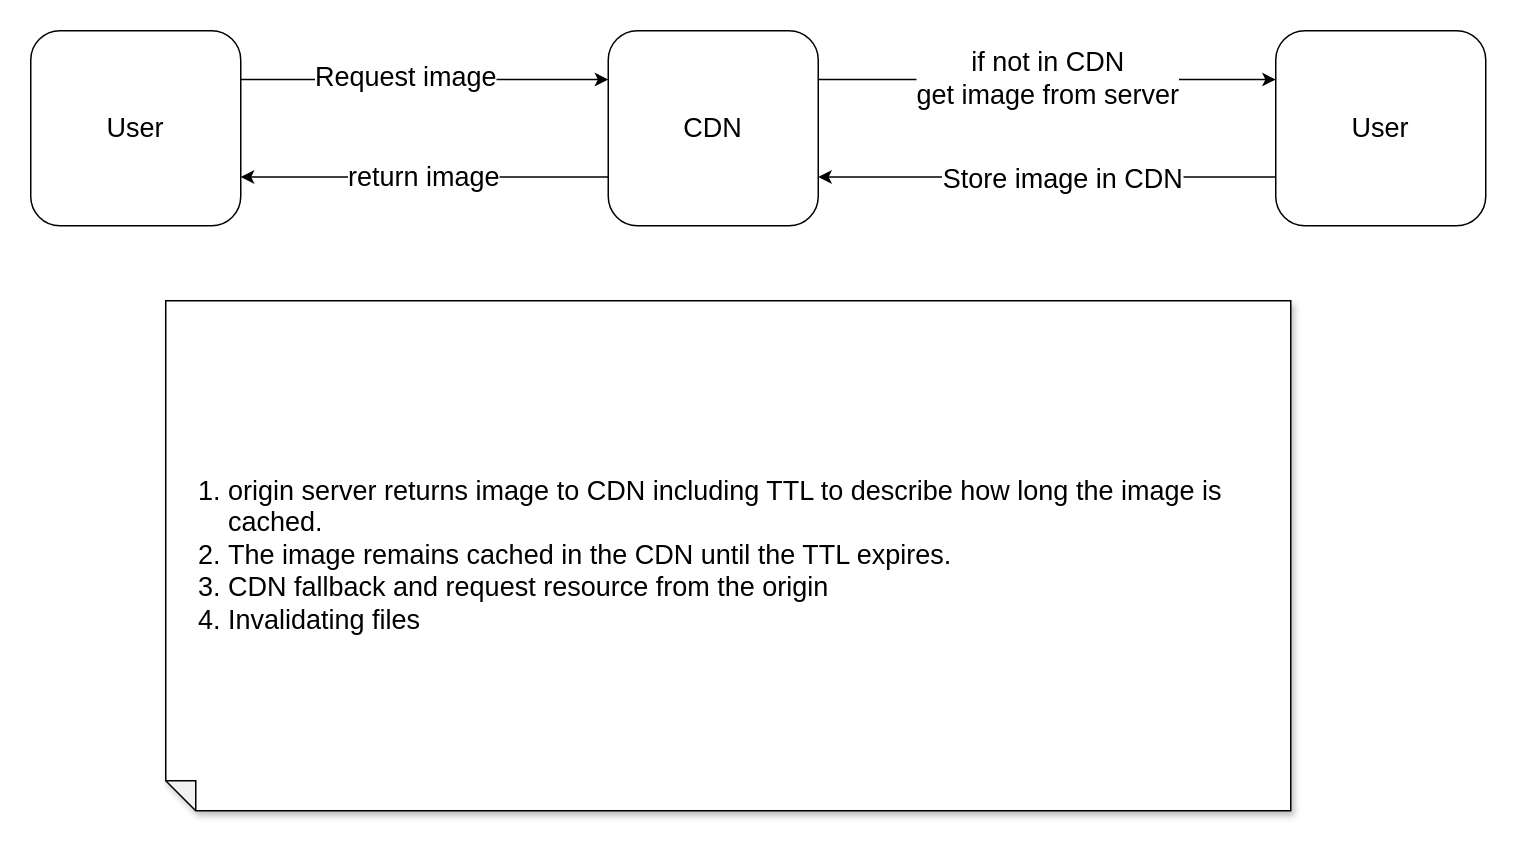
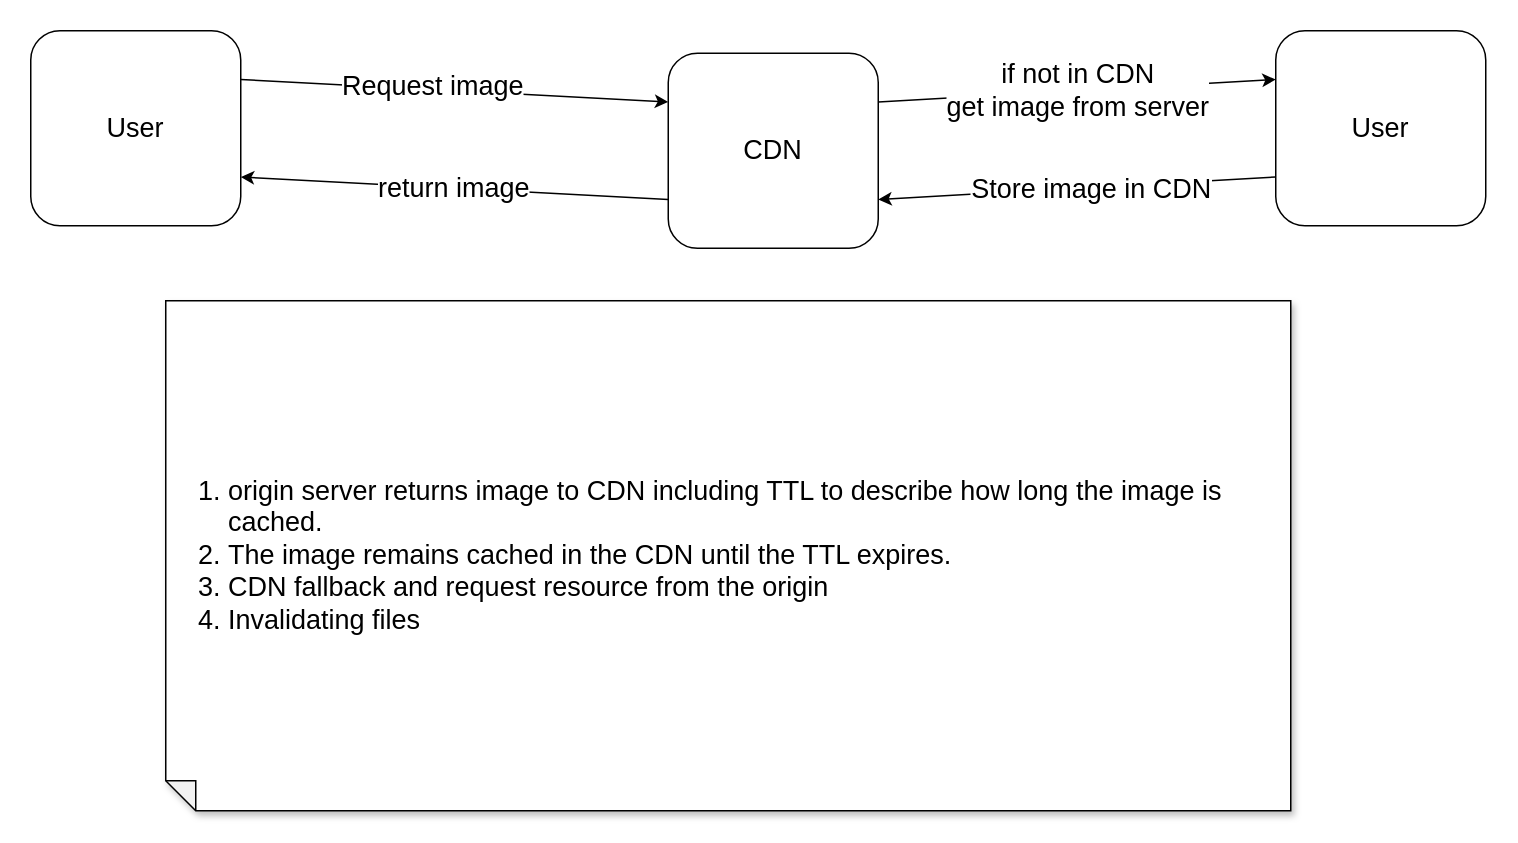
node "CDN": moved (713, 128) -> (773, 151)
